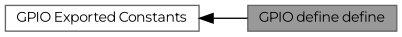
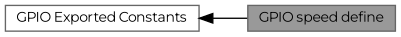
node "GPIO define define": label "GPIO define define" -> "GPIO speed define"
